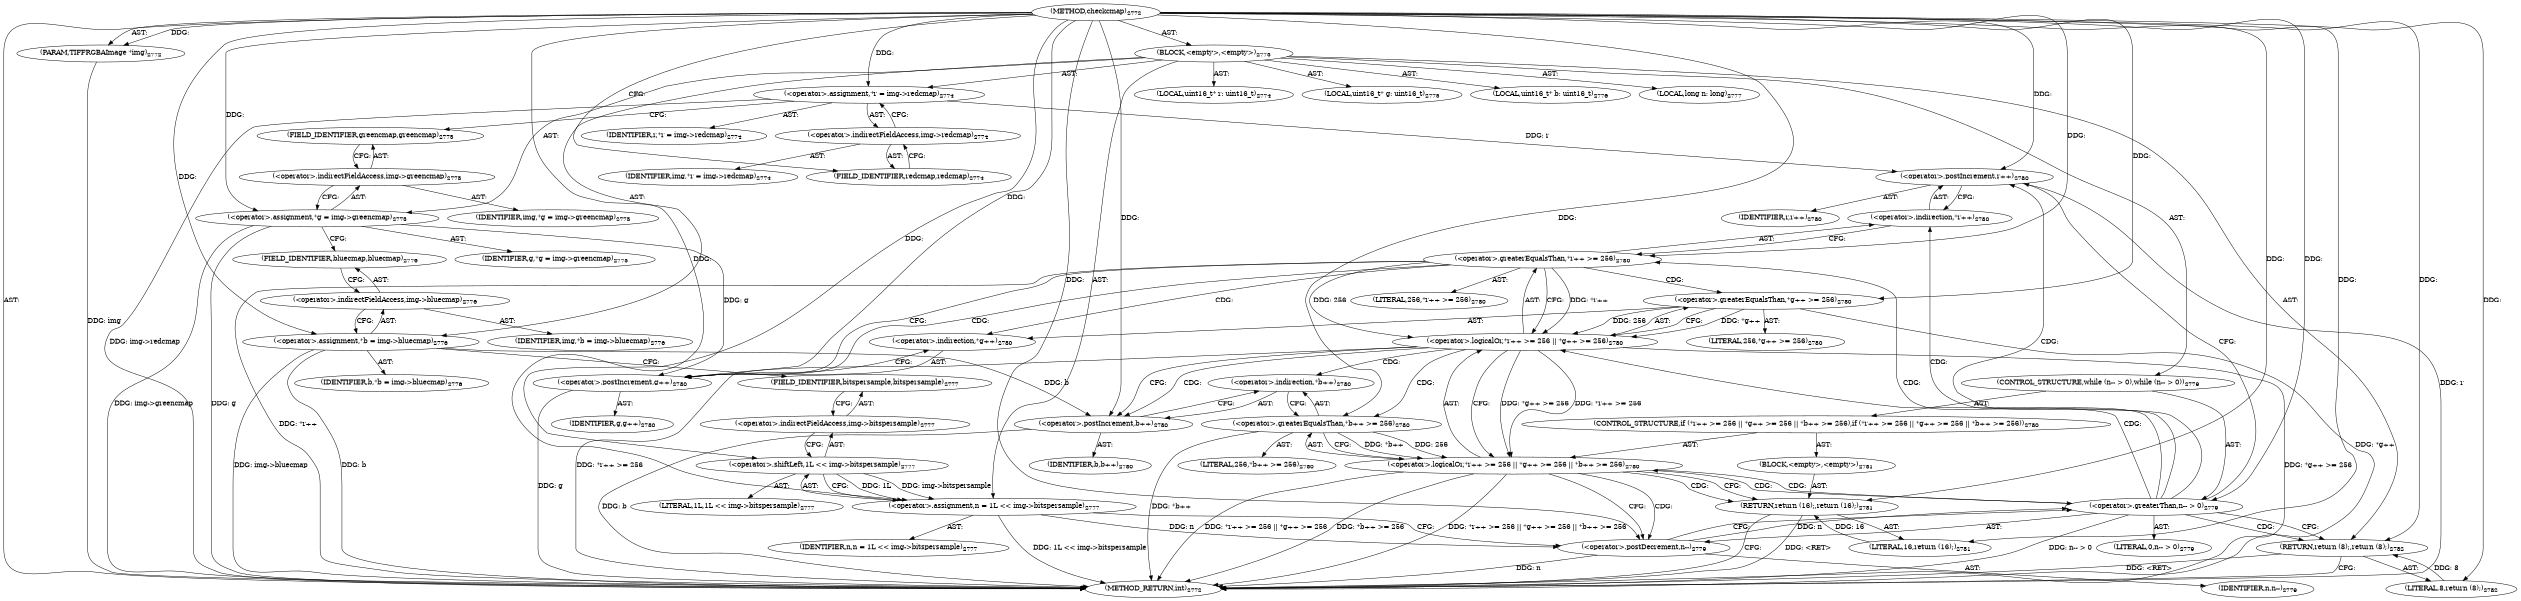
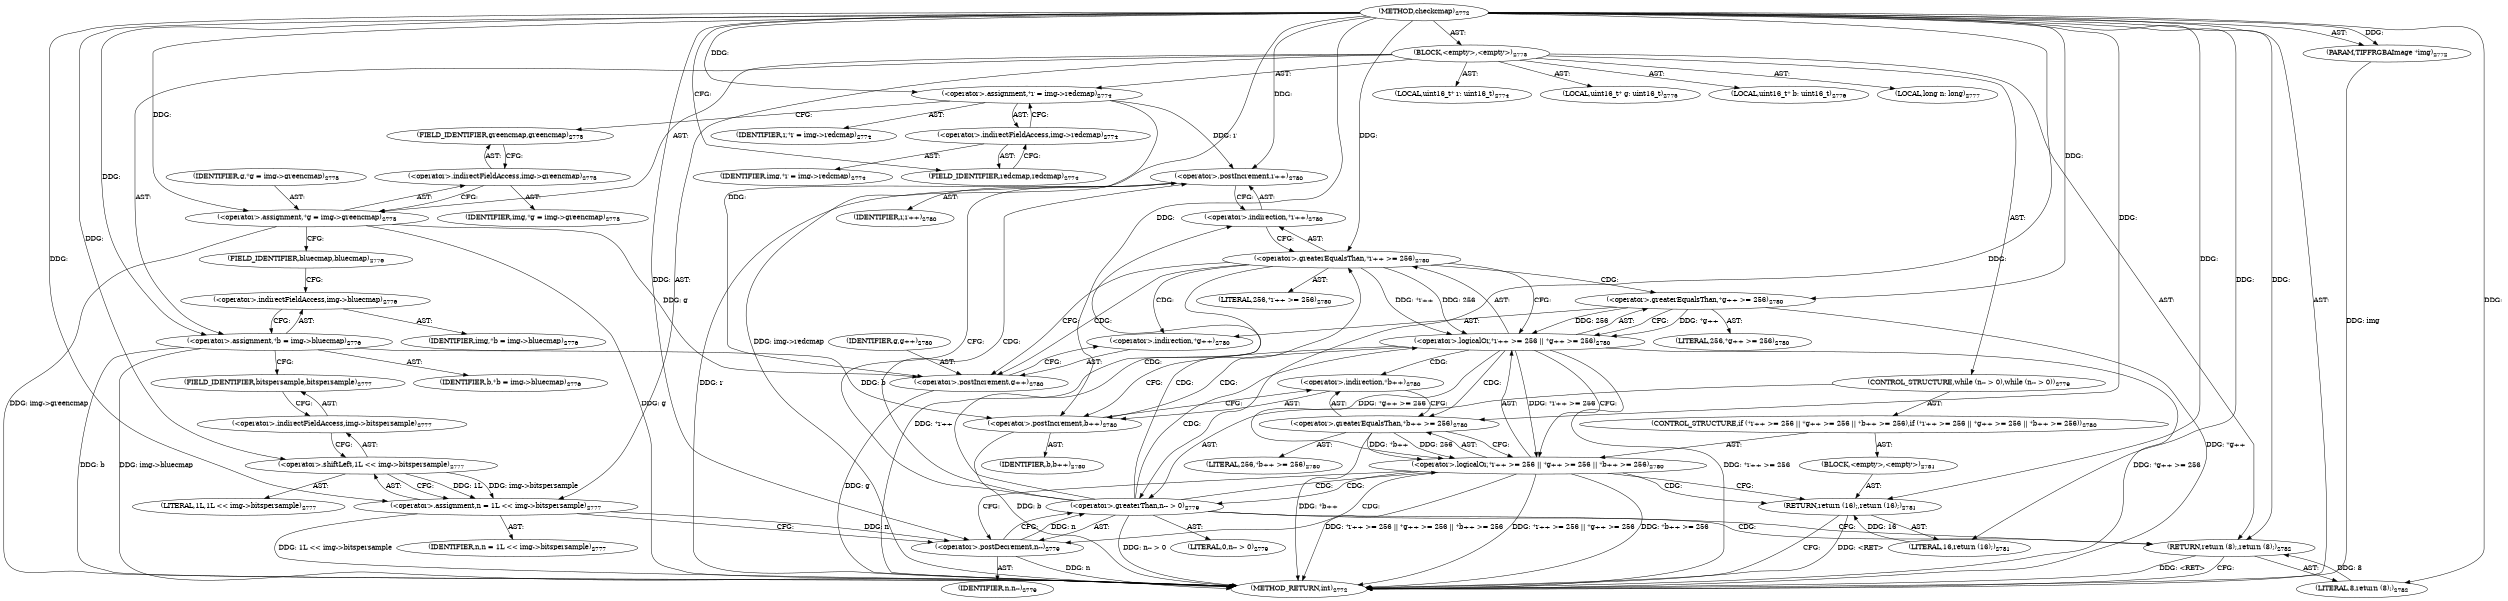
edge "(<operator>.assignment,*g = img->greencmap)" -> "(IDENTIFIER,g,*g = img->greencmap)": reversed
edge "(<operator>.indirectFieldAccess,img->bluecmap)" -> "(FIELD_IDENTIFIER,bluecmap,bluecmap)": removed, label "AST:"
edge "(<operator>.postIncrement,g++)" -> "(IDENTIFIER,g,g++)": reversed
